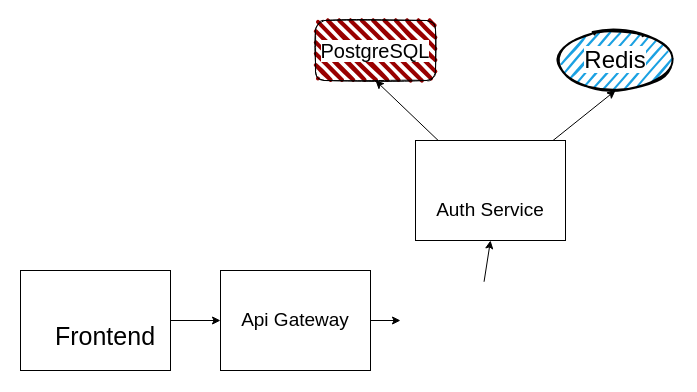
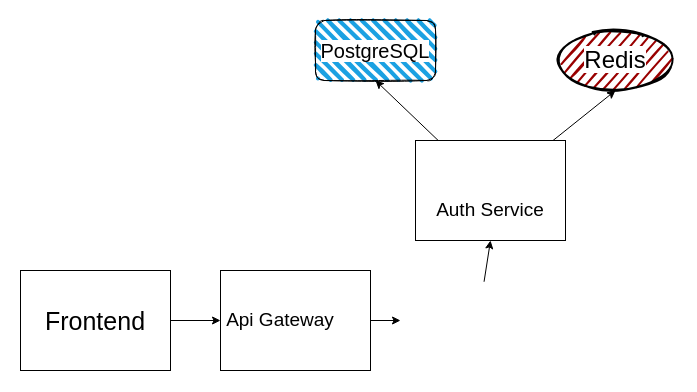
node "PostgreSQL": fillcolor #990000 -> #1ba1e2
node "Redis": fillcolor #1ba1e2 -> #990000
node "Api Gateway": moved (296, 321) -> (281, 321)
node "Frontend": moved (106, 336) -> (96, 321)
